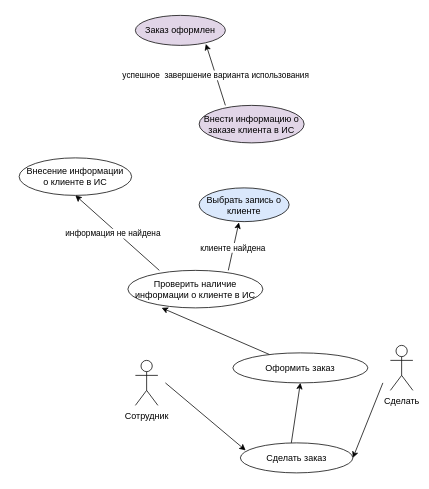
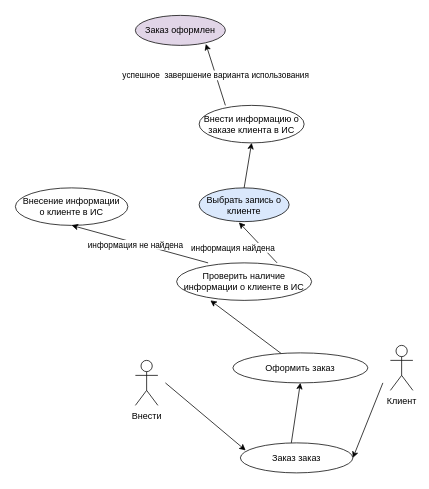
node "Внести информацию о заказе клиента в ИС": fillcolor #e1d5e7 -> #ffffff
edge "Выбрать запись о клиенте" -> "Внести информацию о заказе клиента в ИС": added
node "Внесение информации о клиенте в ИС": moved (75, 177) -> (72, 207)
node "клиенте найдена": label "клиенте найдена" -> "информация найдена"
node "Проверить наличие информации о клиенте в ИС": moved (195, 289) -> (244, 282)
node "Сделать": label "Сделать" -> "Клиент"
node "Сотрудник": label "Сотрудник" -> "Внести"
node "Сделать заказ": label "Сделать заказ" -> "Заказ заказ"
